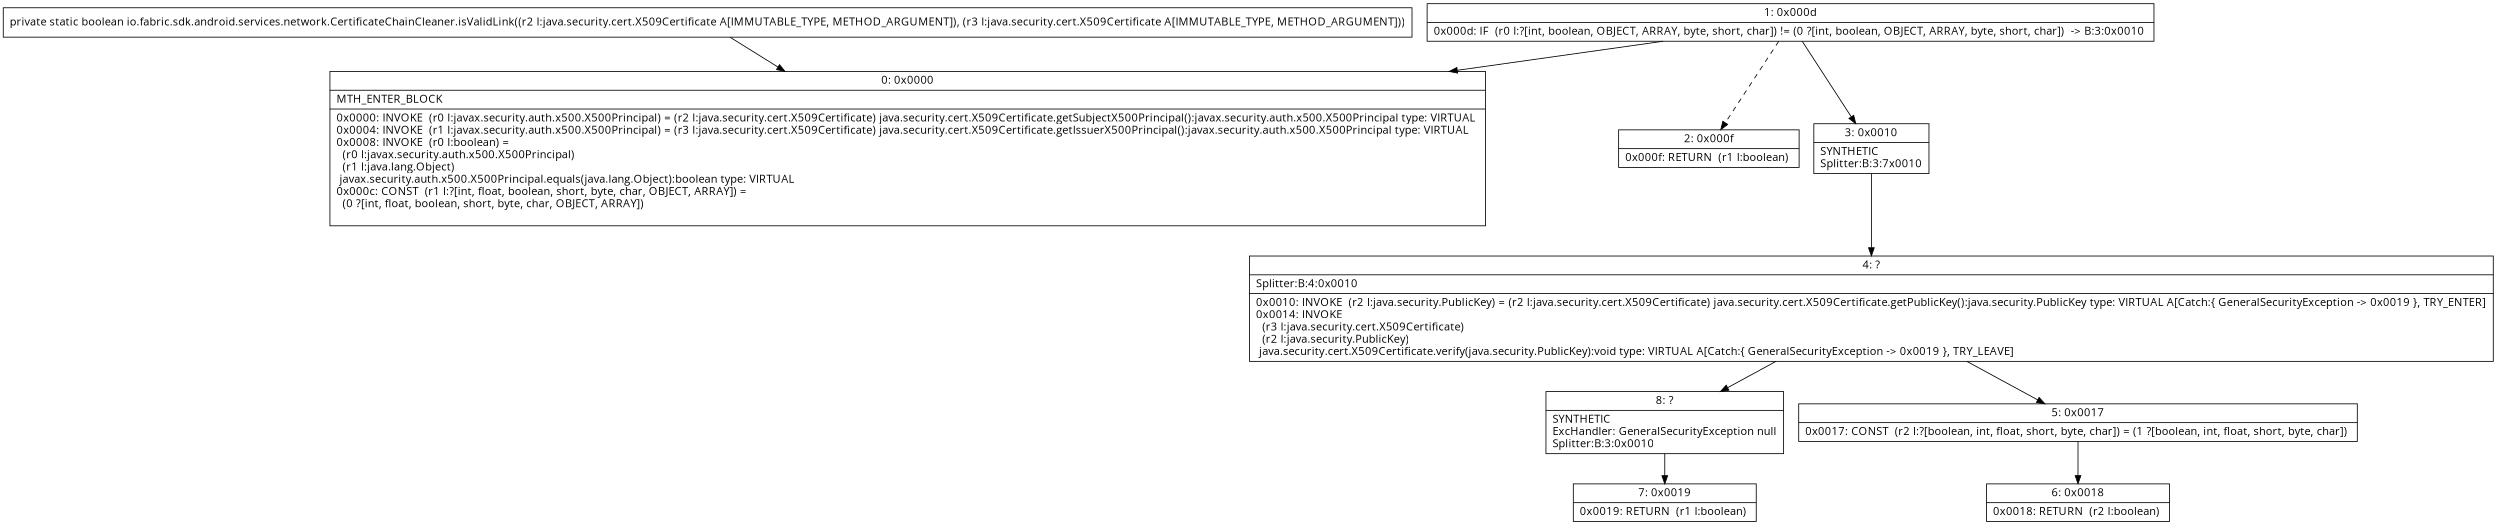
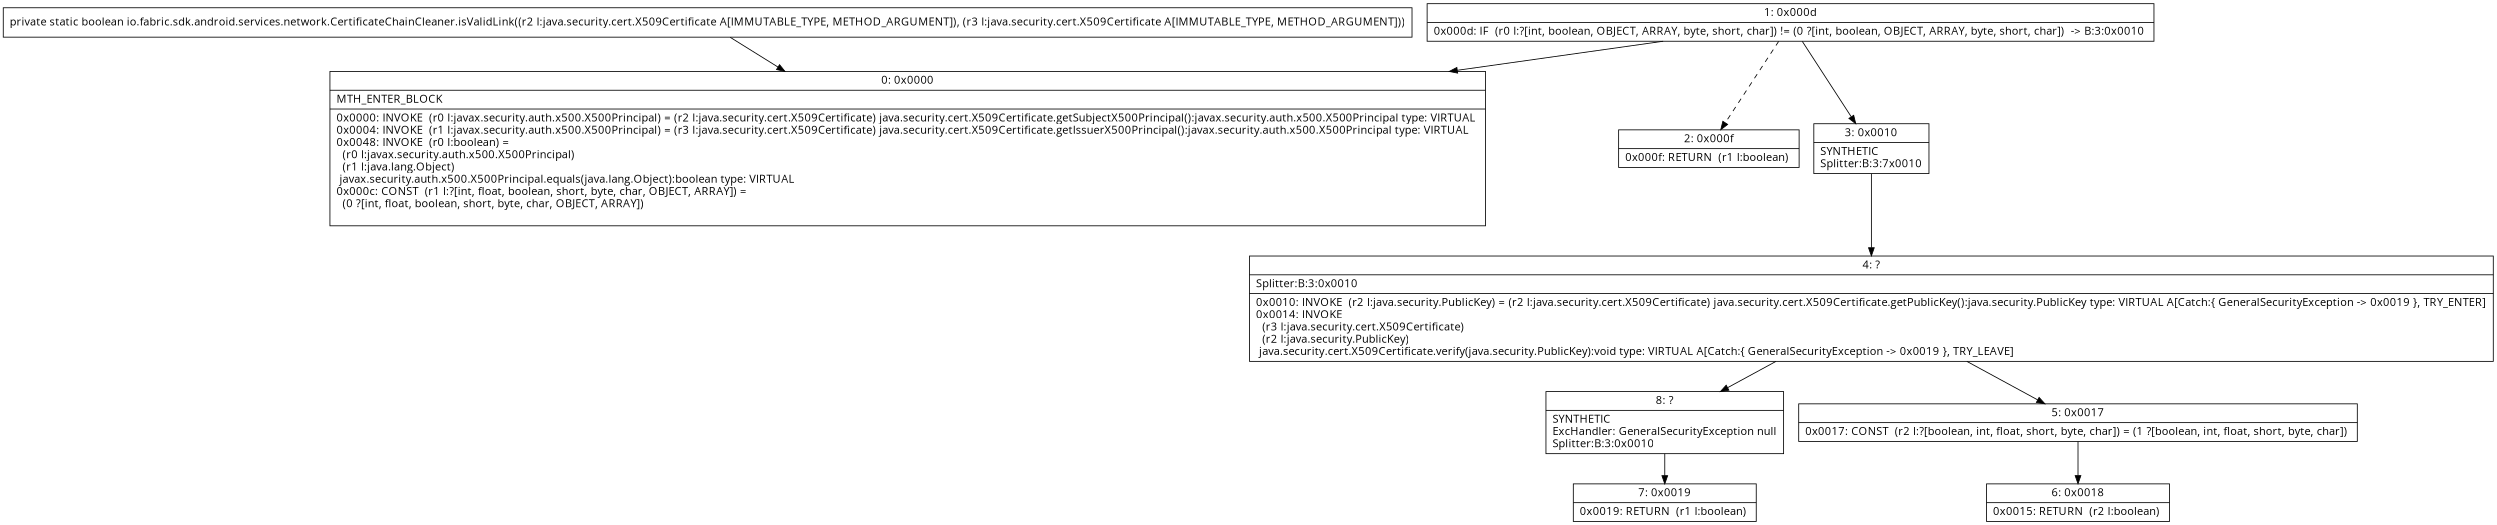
node "0: 0x0000": text "0x0008: INVOKE  (r0 I:boolean) =" -> "0x0048: INVOKE  (r0 I:boolean) ="
node "4: ?": text "Splitter:B:4:0x0010" -> "Splitter:B:3:0x0010"
node "6: 0x0018": text "0x0018: RETURN  (r2 I:boolean)" -> "0x0015: RETURN  (r2 I:boolean)"
